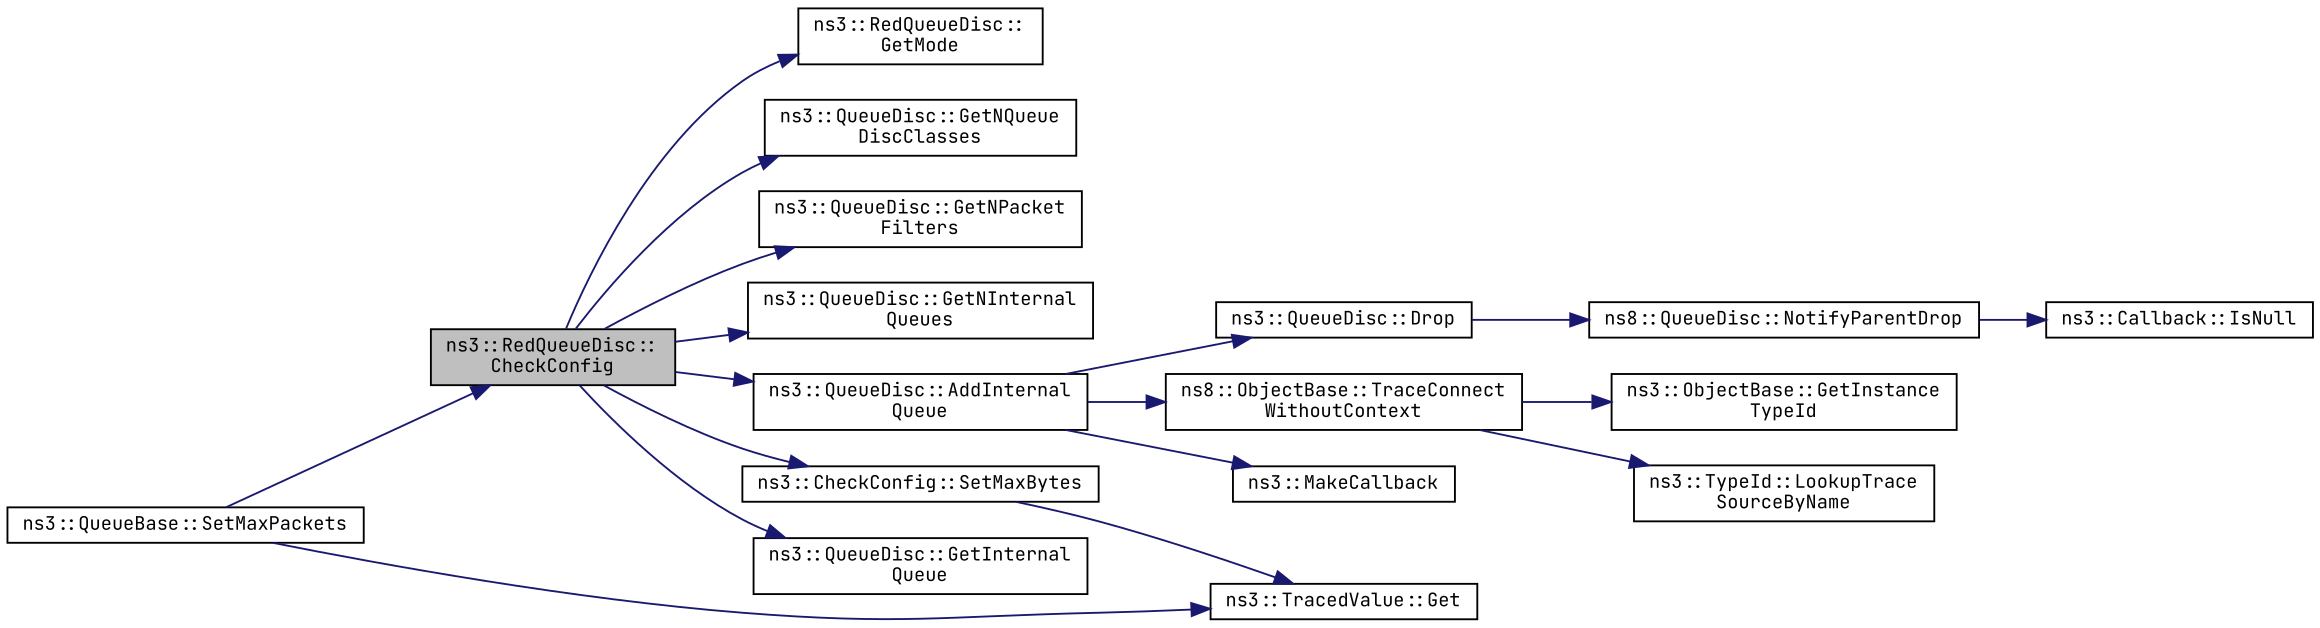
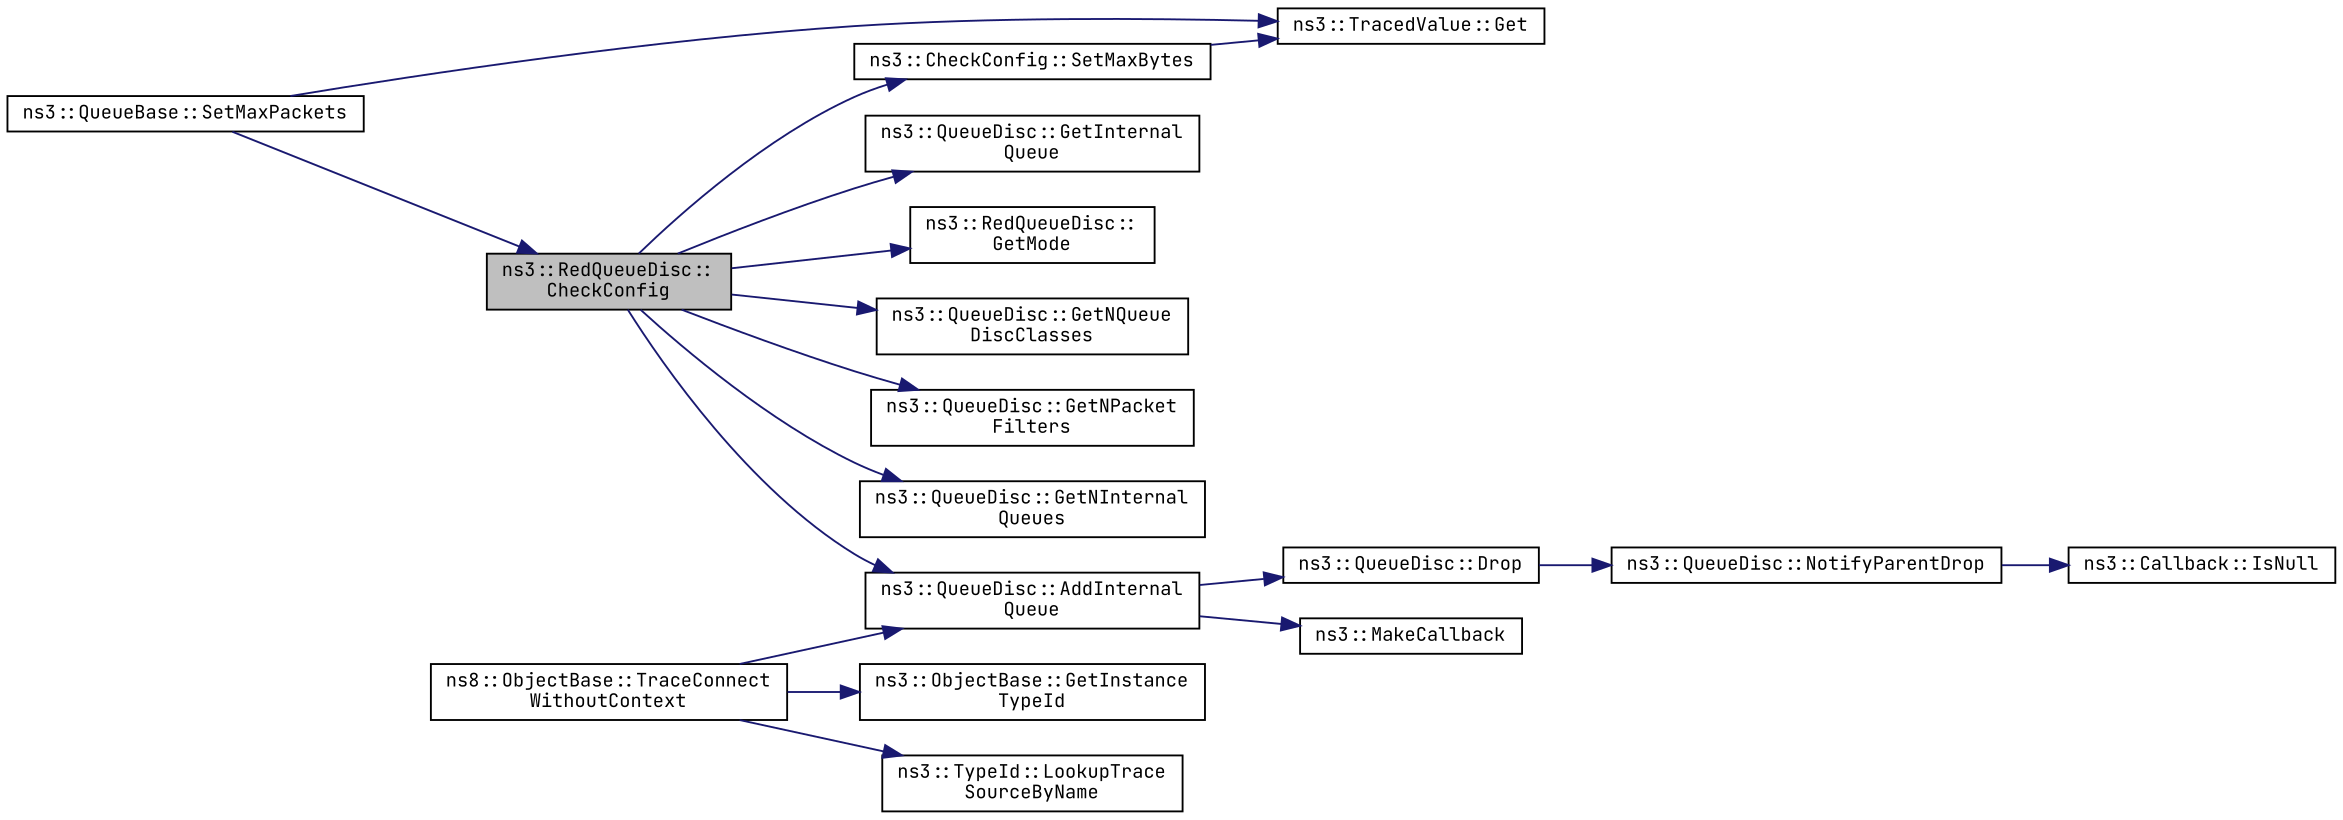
node "ns8::QueueDisc::NotifyParentDrop": label "ns8::QueueDisc::NotifyParentDrop" -> "ns3::QueueDisc::NotifyParentDrop"
edge "ns3::QueueDisc::AddInternal Queue" -> "ns8::ObjectBase::TraceConnect WithoutContext": reversed
